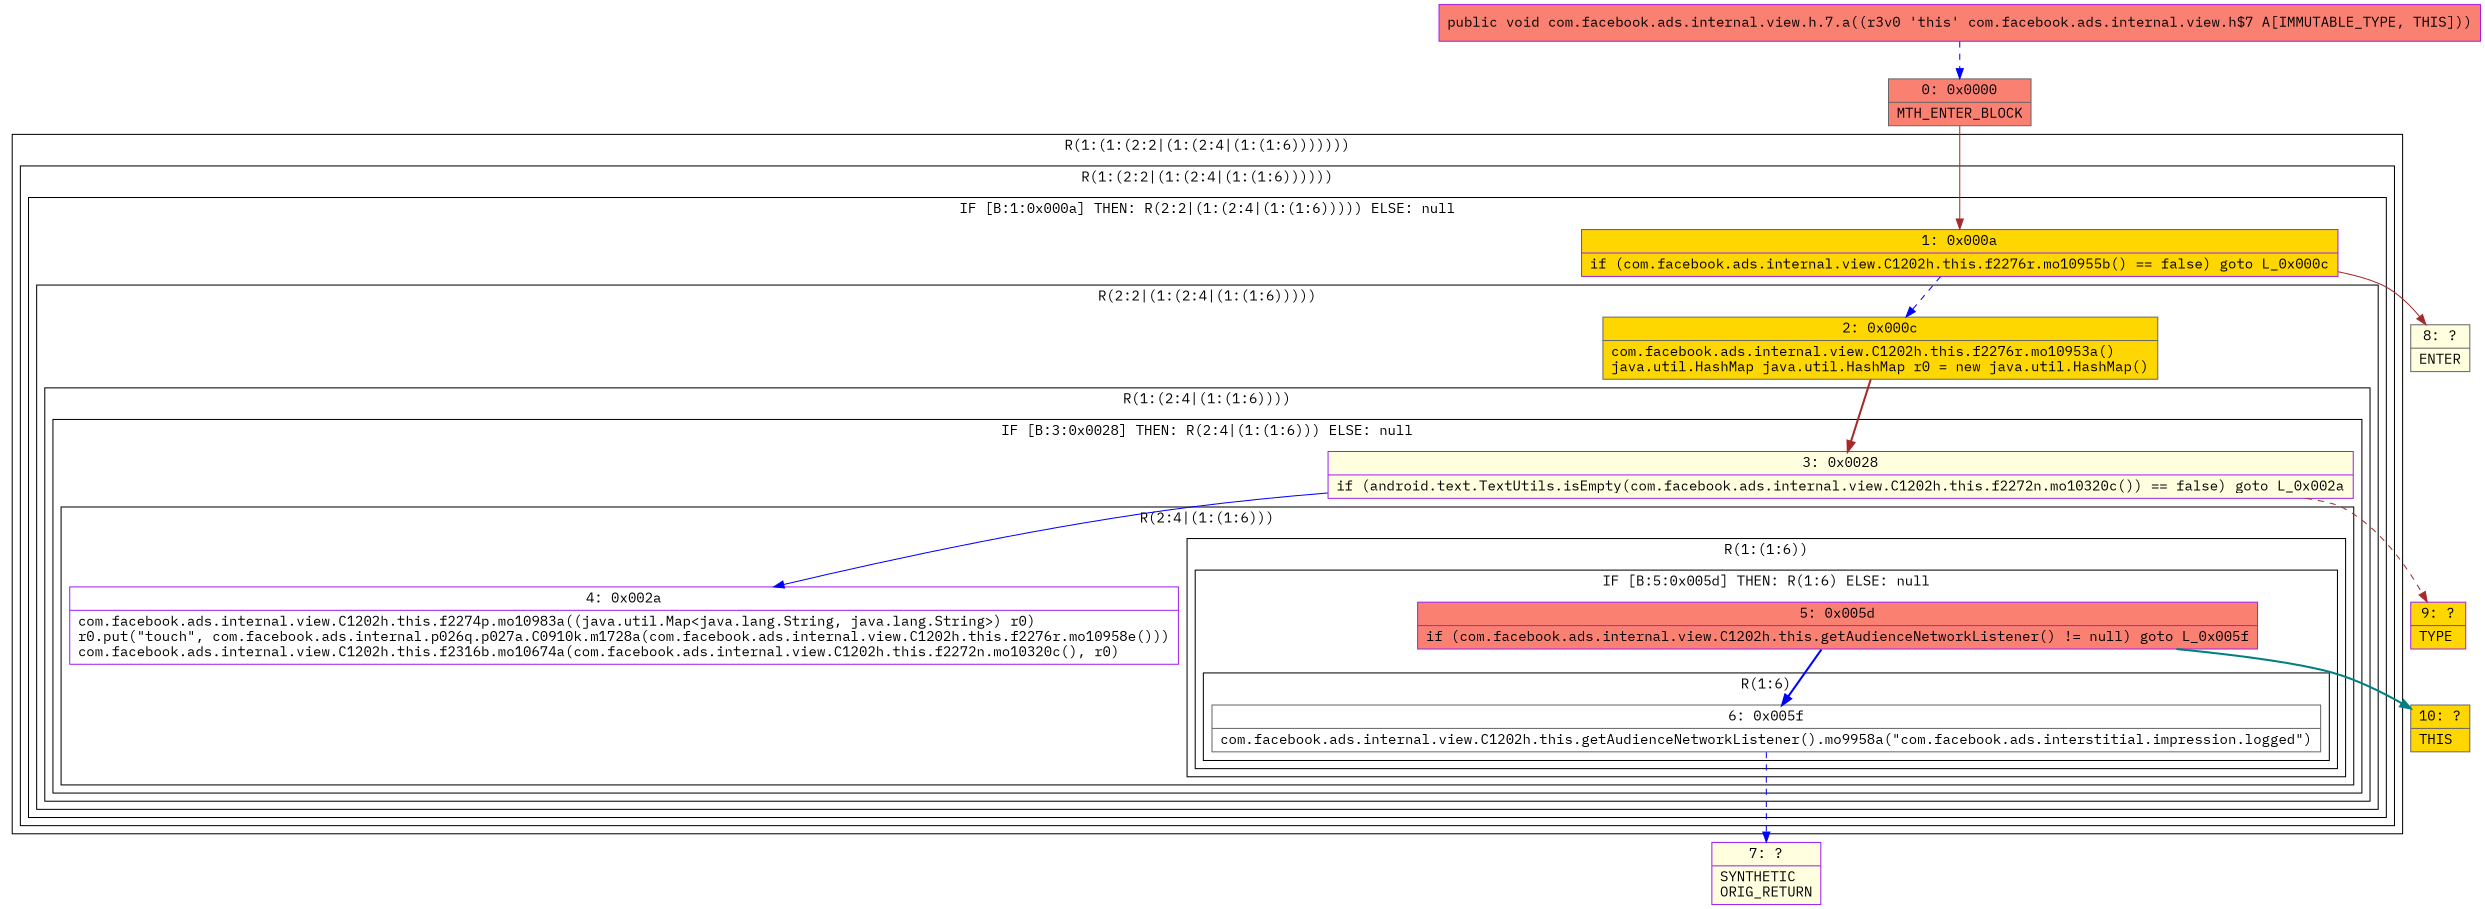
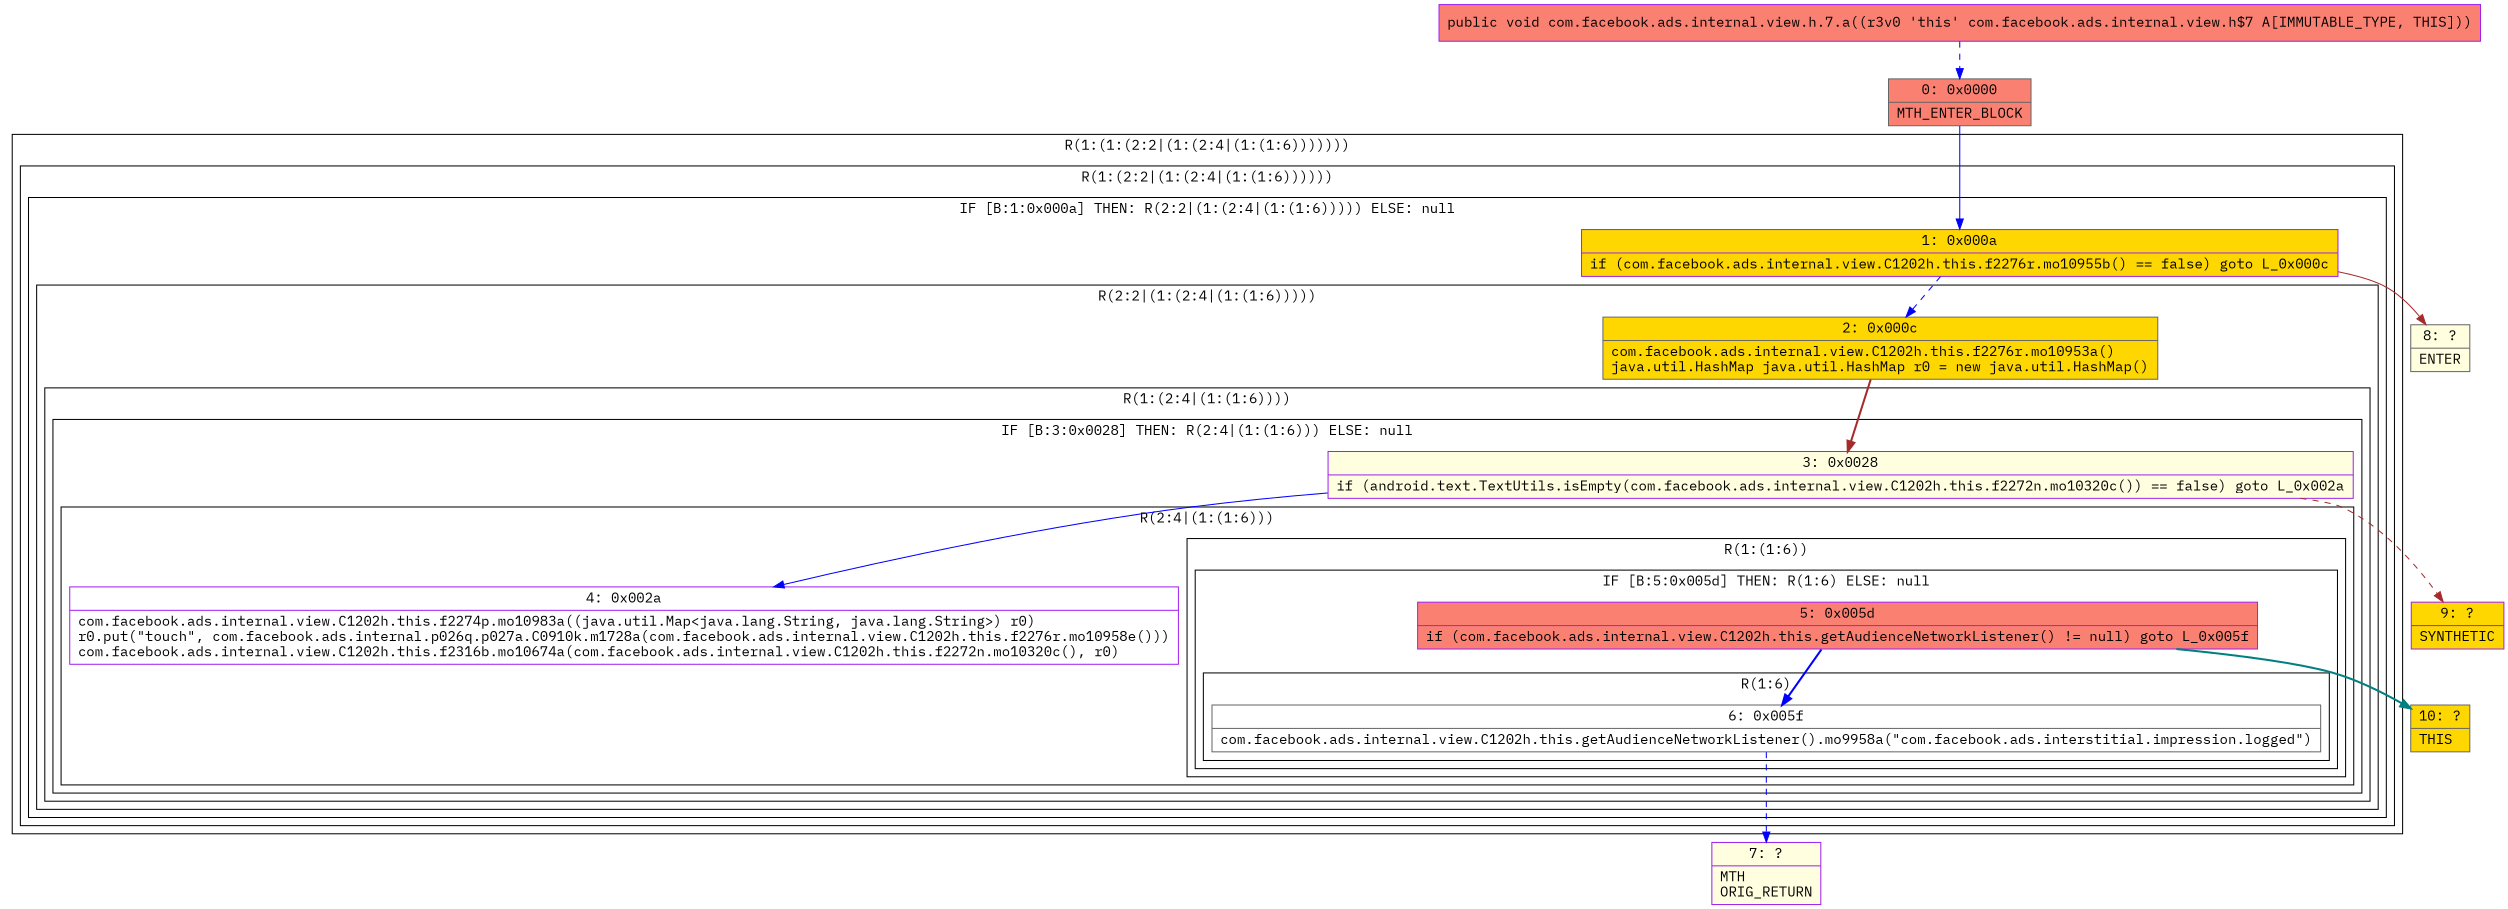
edge "0: 0x0000" -> "1: 0x000a": color brown -> blue
node "9: ?": text "TYPE" -> "SYNTHETIC"
node "7: ?": text "SYNTHETIC" -> "MTH"
